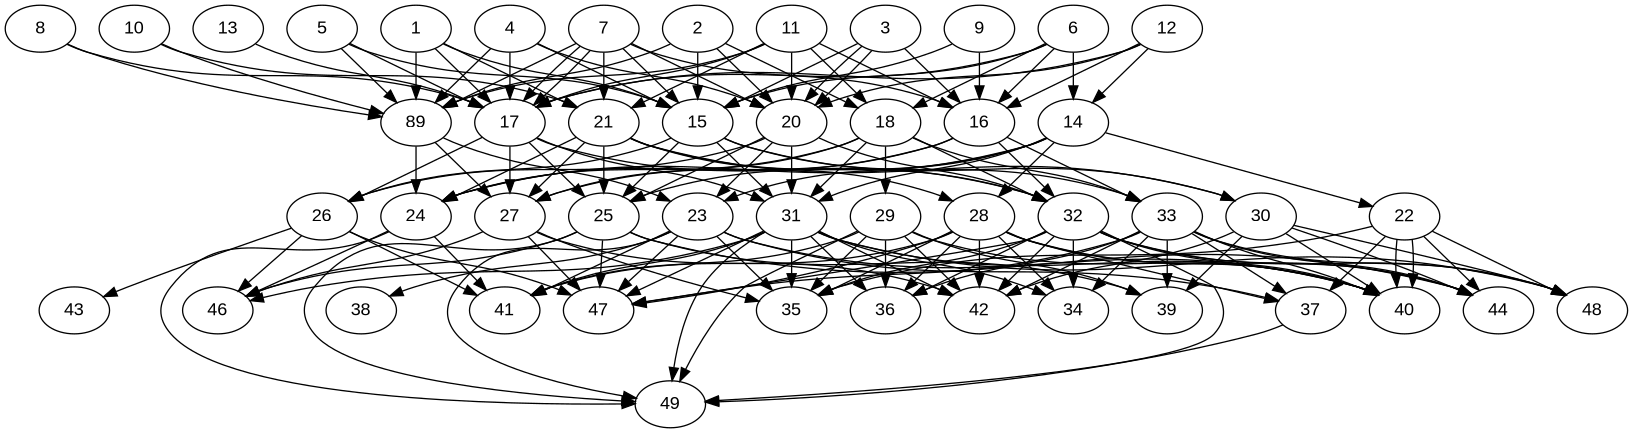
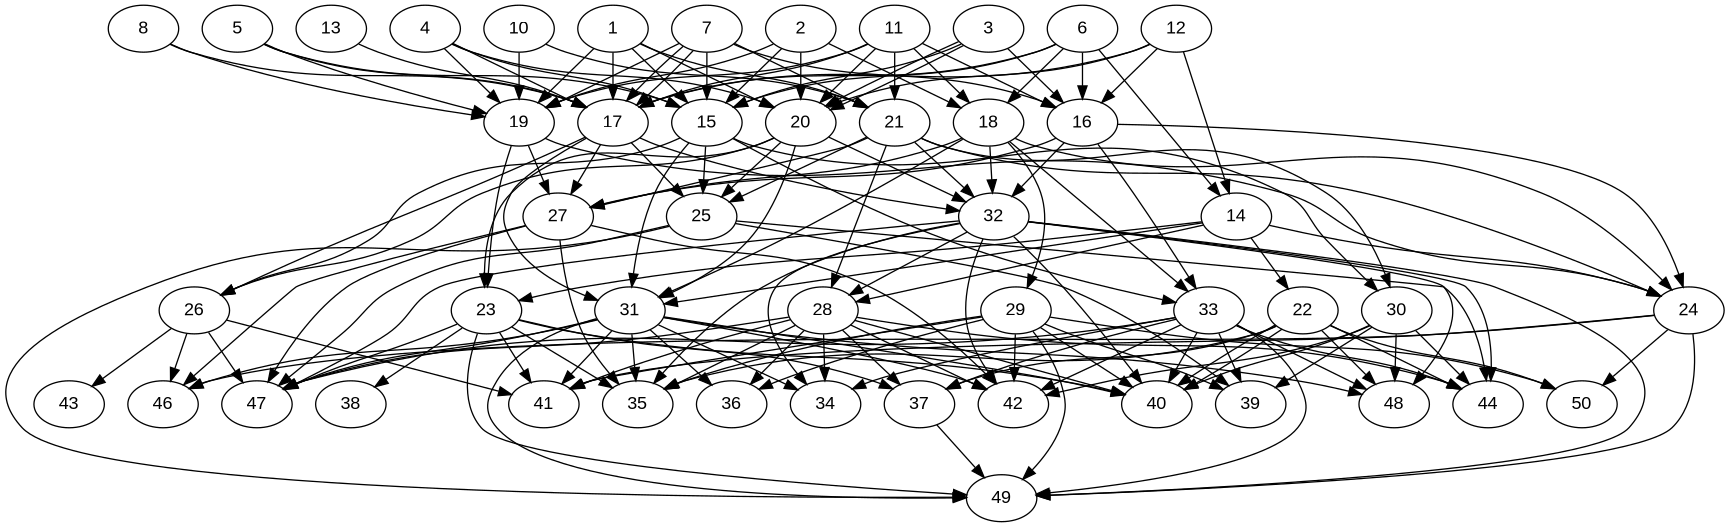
node "9": removed
edge "7" -> "20": now "1" -> "20"
node "89": label "89" -> "19"
edge "14" -> "25": removed
edge "32" -> "36": now "32" -> "28"
edge "33" -> "36": now "33" -> "49"
edge "25" -> "46": removed
node "50": added
